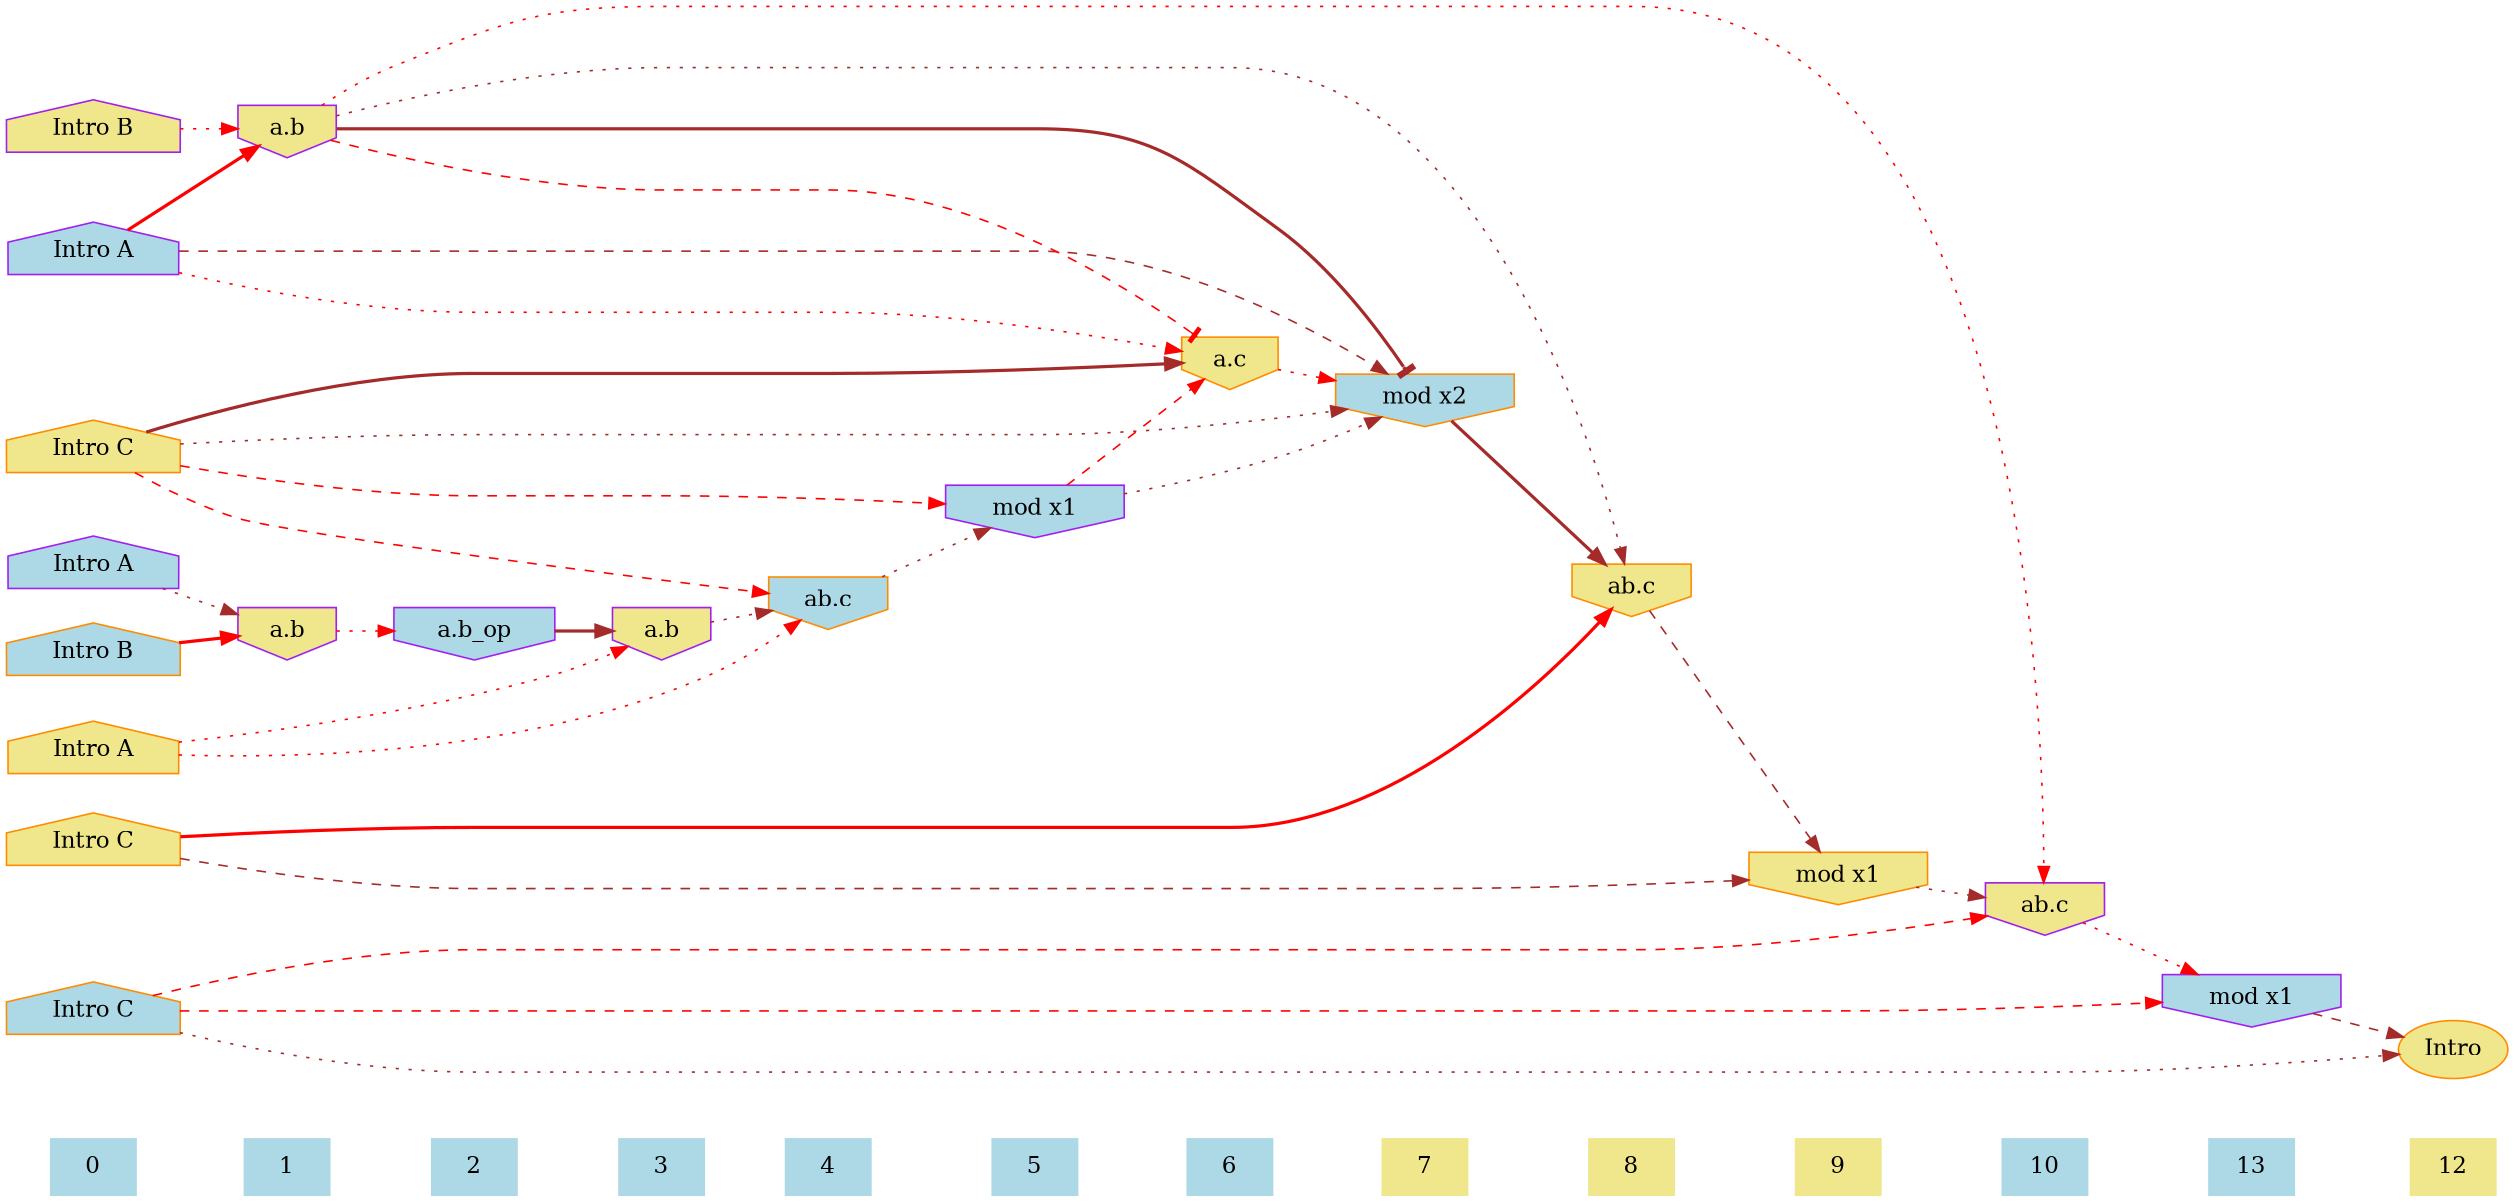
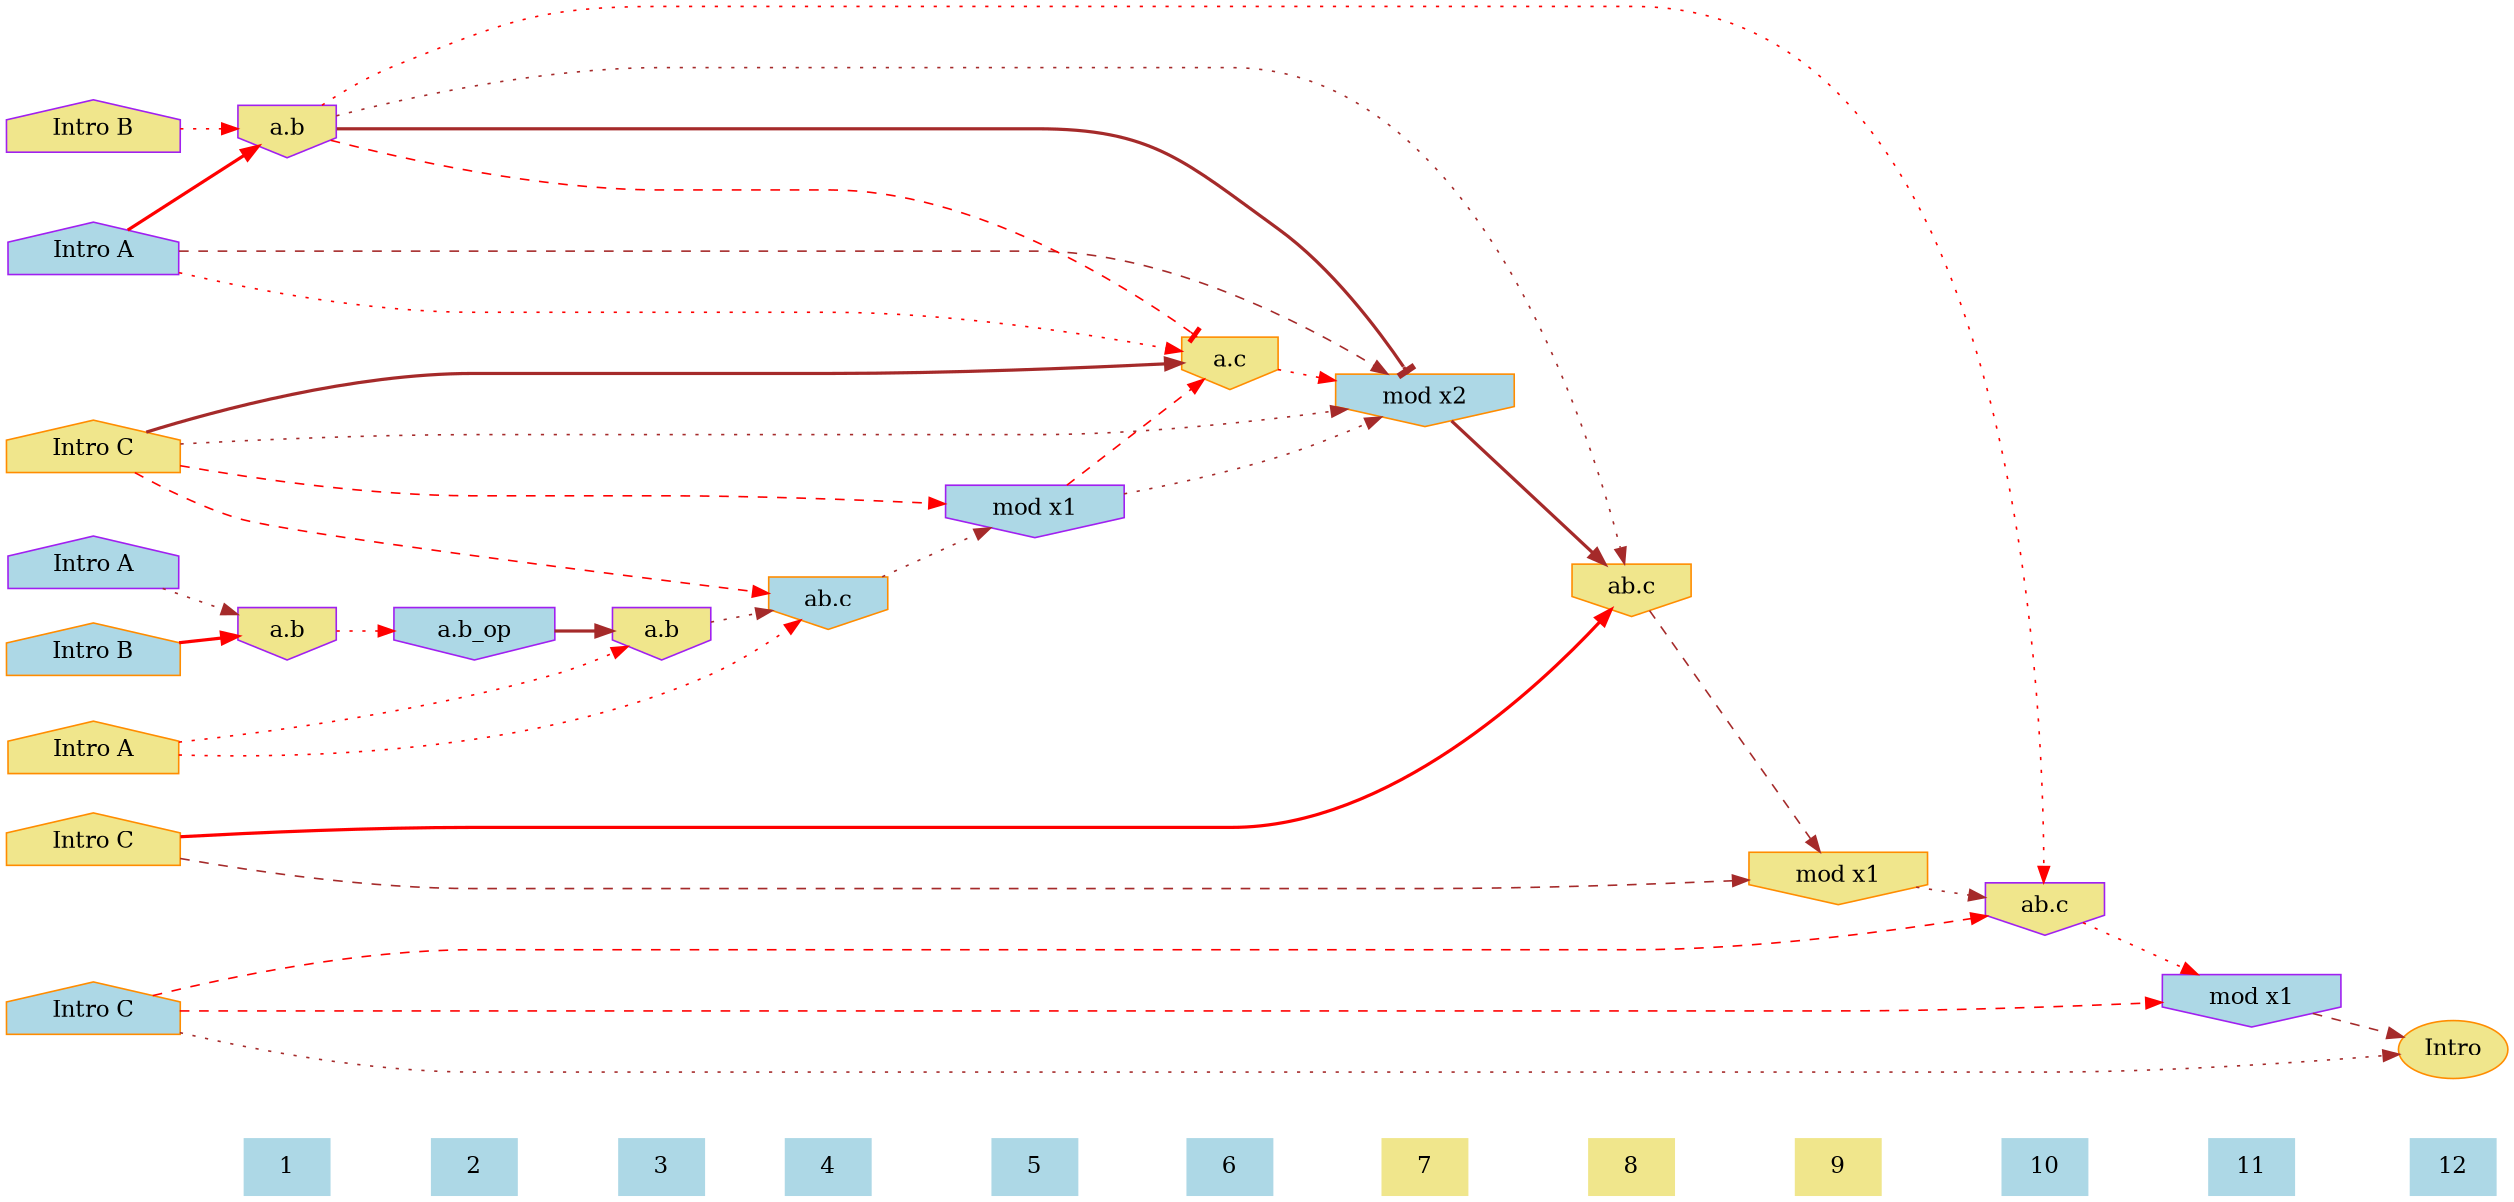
node "0": removed
node "13": label "13" -> "11"
node "12": fillcolor khaki -> lightblue
